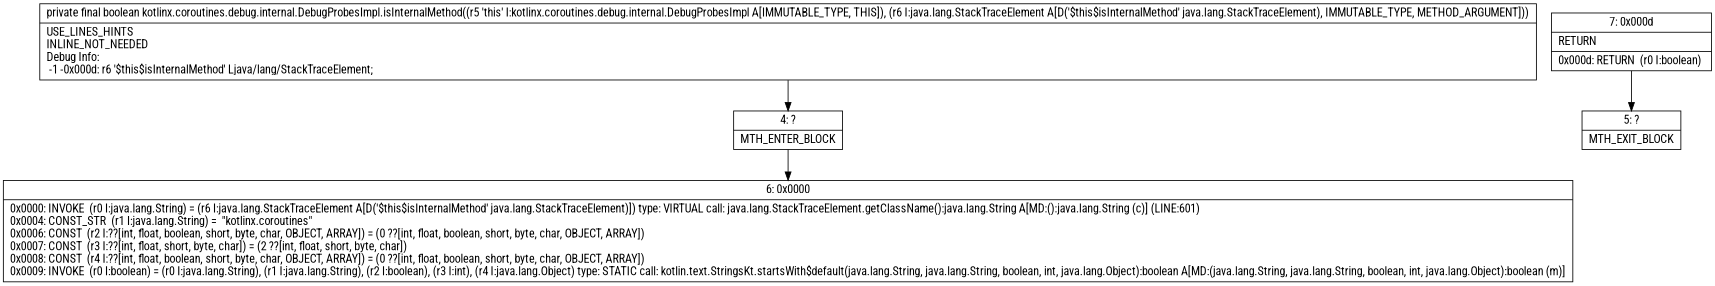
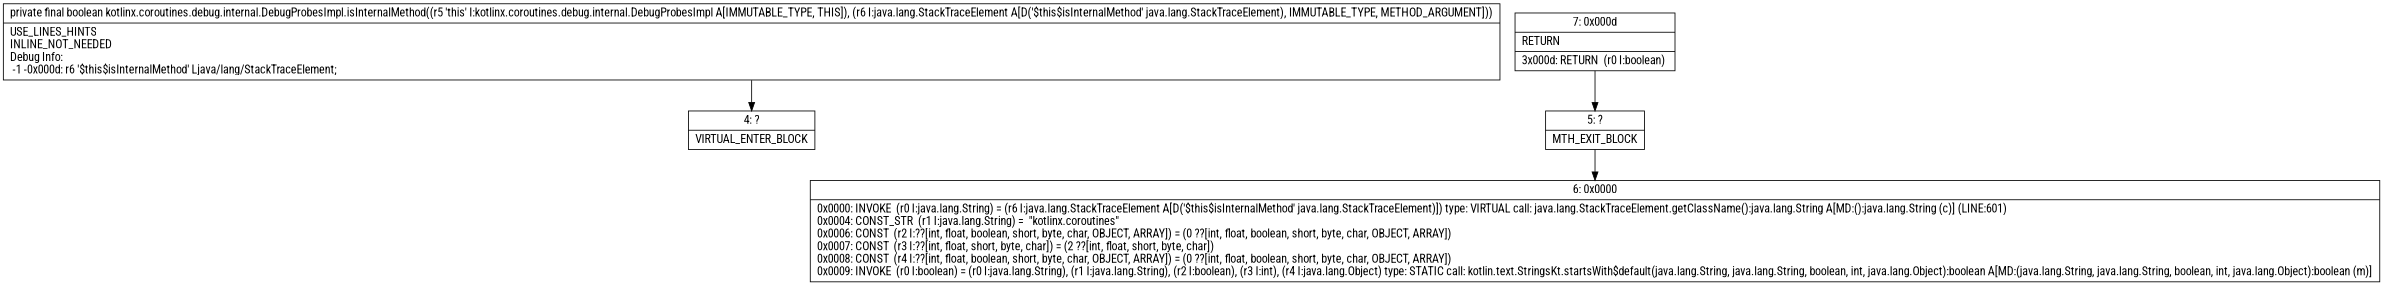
node "7: 0x000d": text "0x000d: RETURN  (r0 I:boolean)" -> "3x000d: RETURN  (r0 I:boolean)"
node "4: ?": text "MTH_ENTER_BLOCK" -> "VIRTUAL_ENTER_BLOCK"
edge "4: ?" -> "6: 0x0000": now "5: ?" -> "6: 0x0000"
